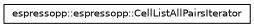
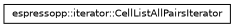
node "espressopp::espressopp::CellListAllPairsIterator": label "espressopp::espressopp::CellListAllPairsIterator" -> "espressopp::iterator::CellListAllPairsIterator"
